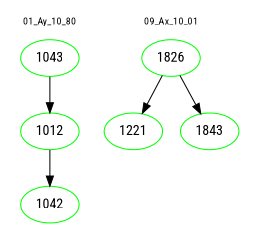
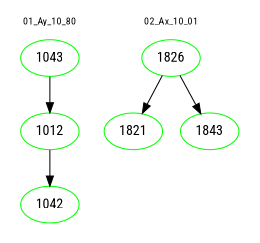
cluster "09_Ax_10_01": label "09_Ax_10_01" -> "02_Ax_10_01"
node "1221": label "1221" -> "1821"
